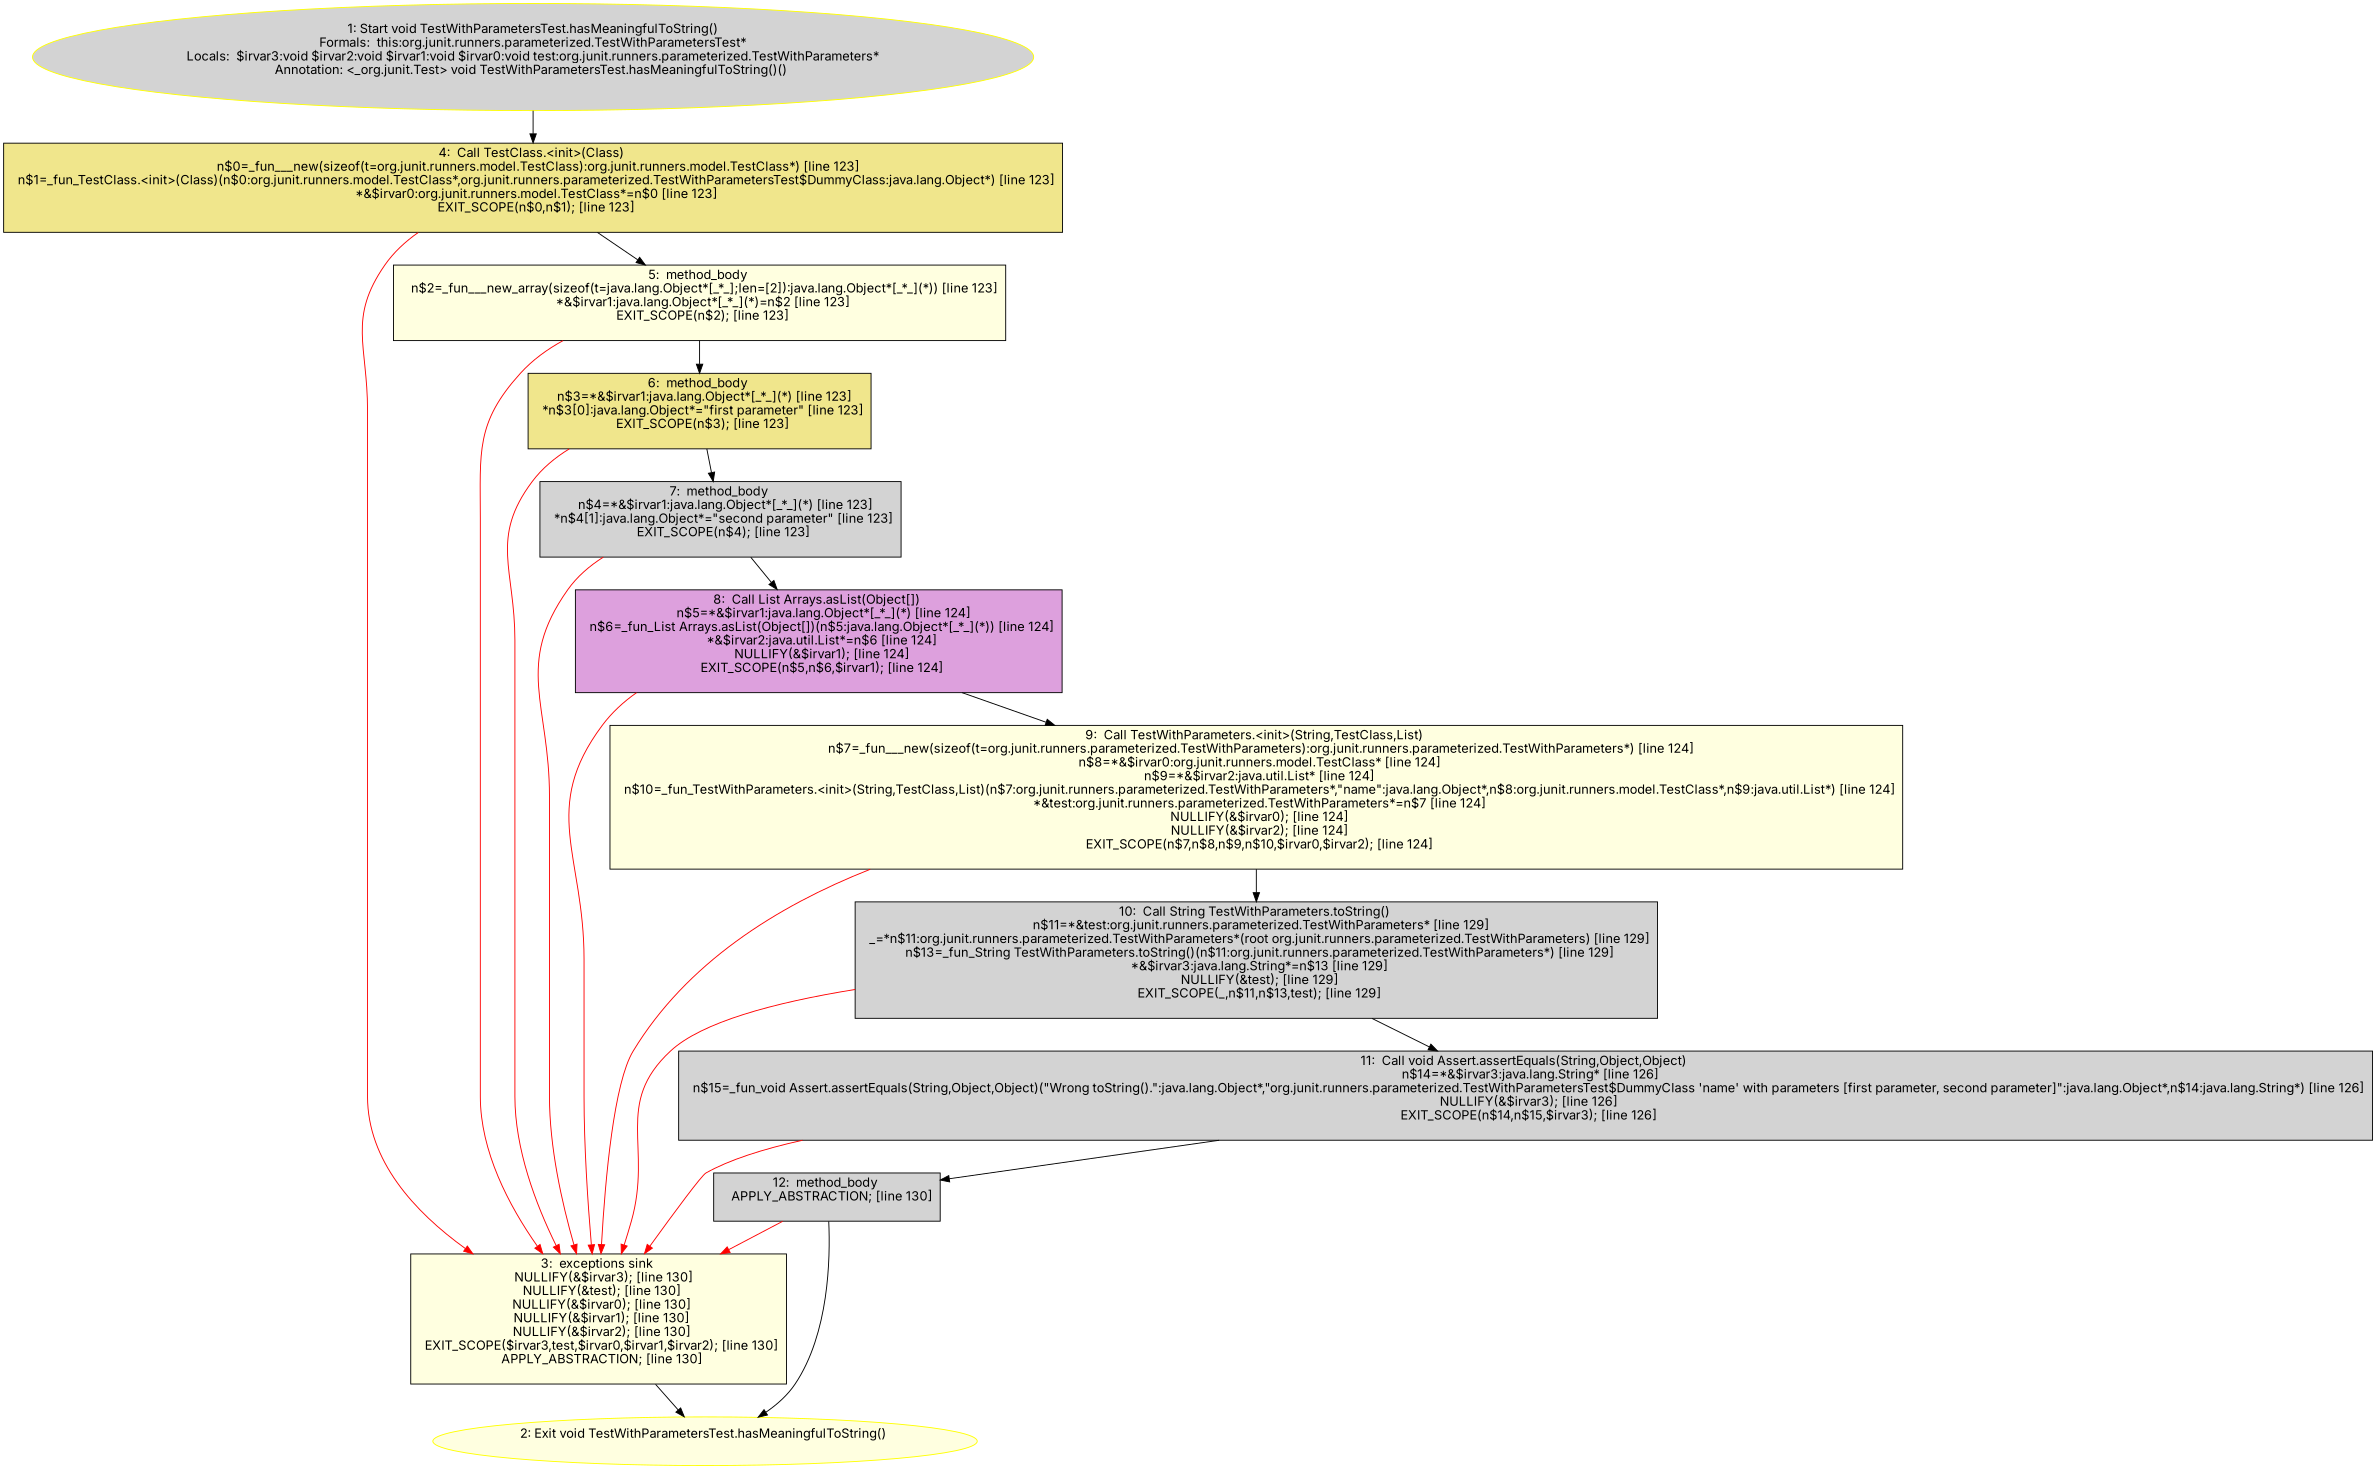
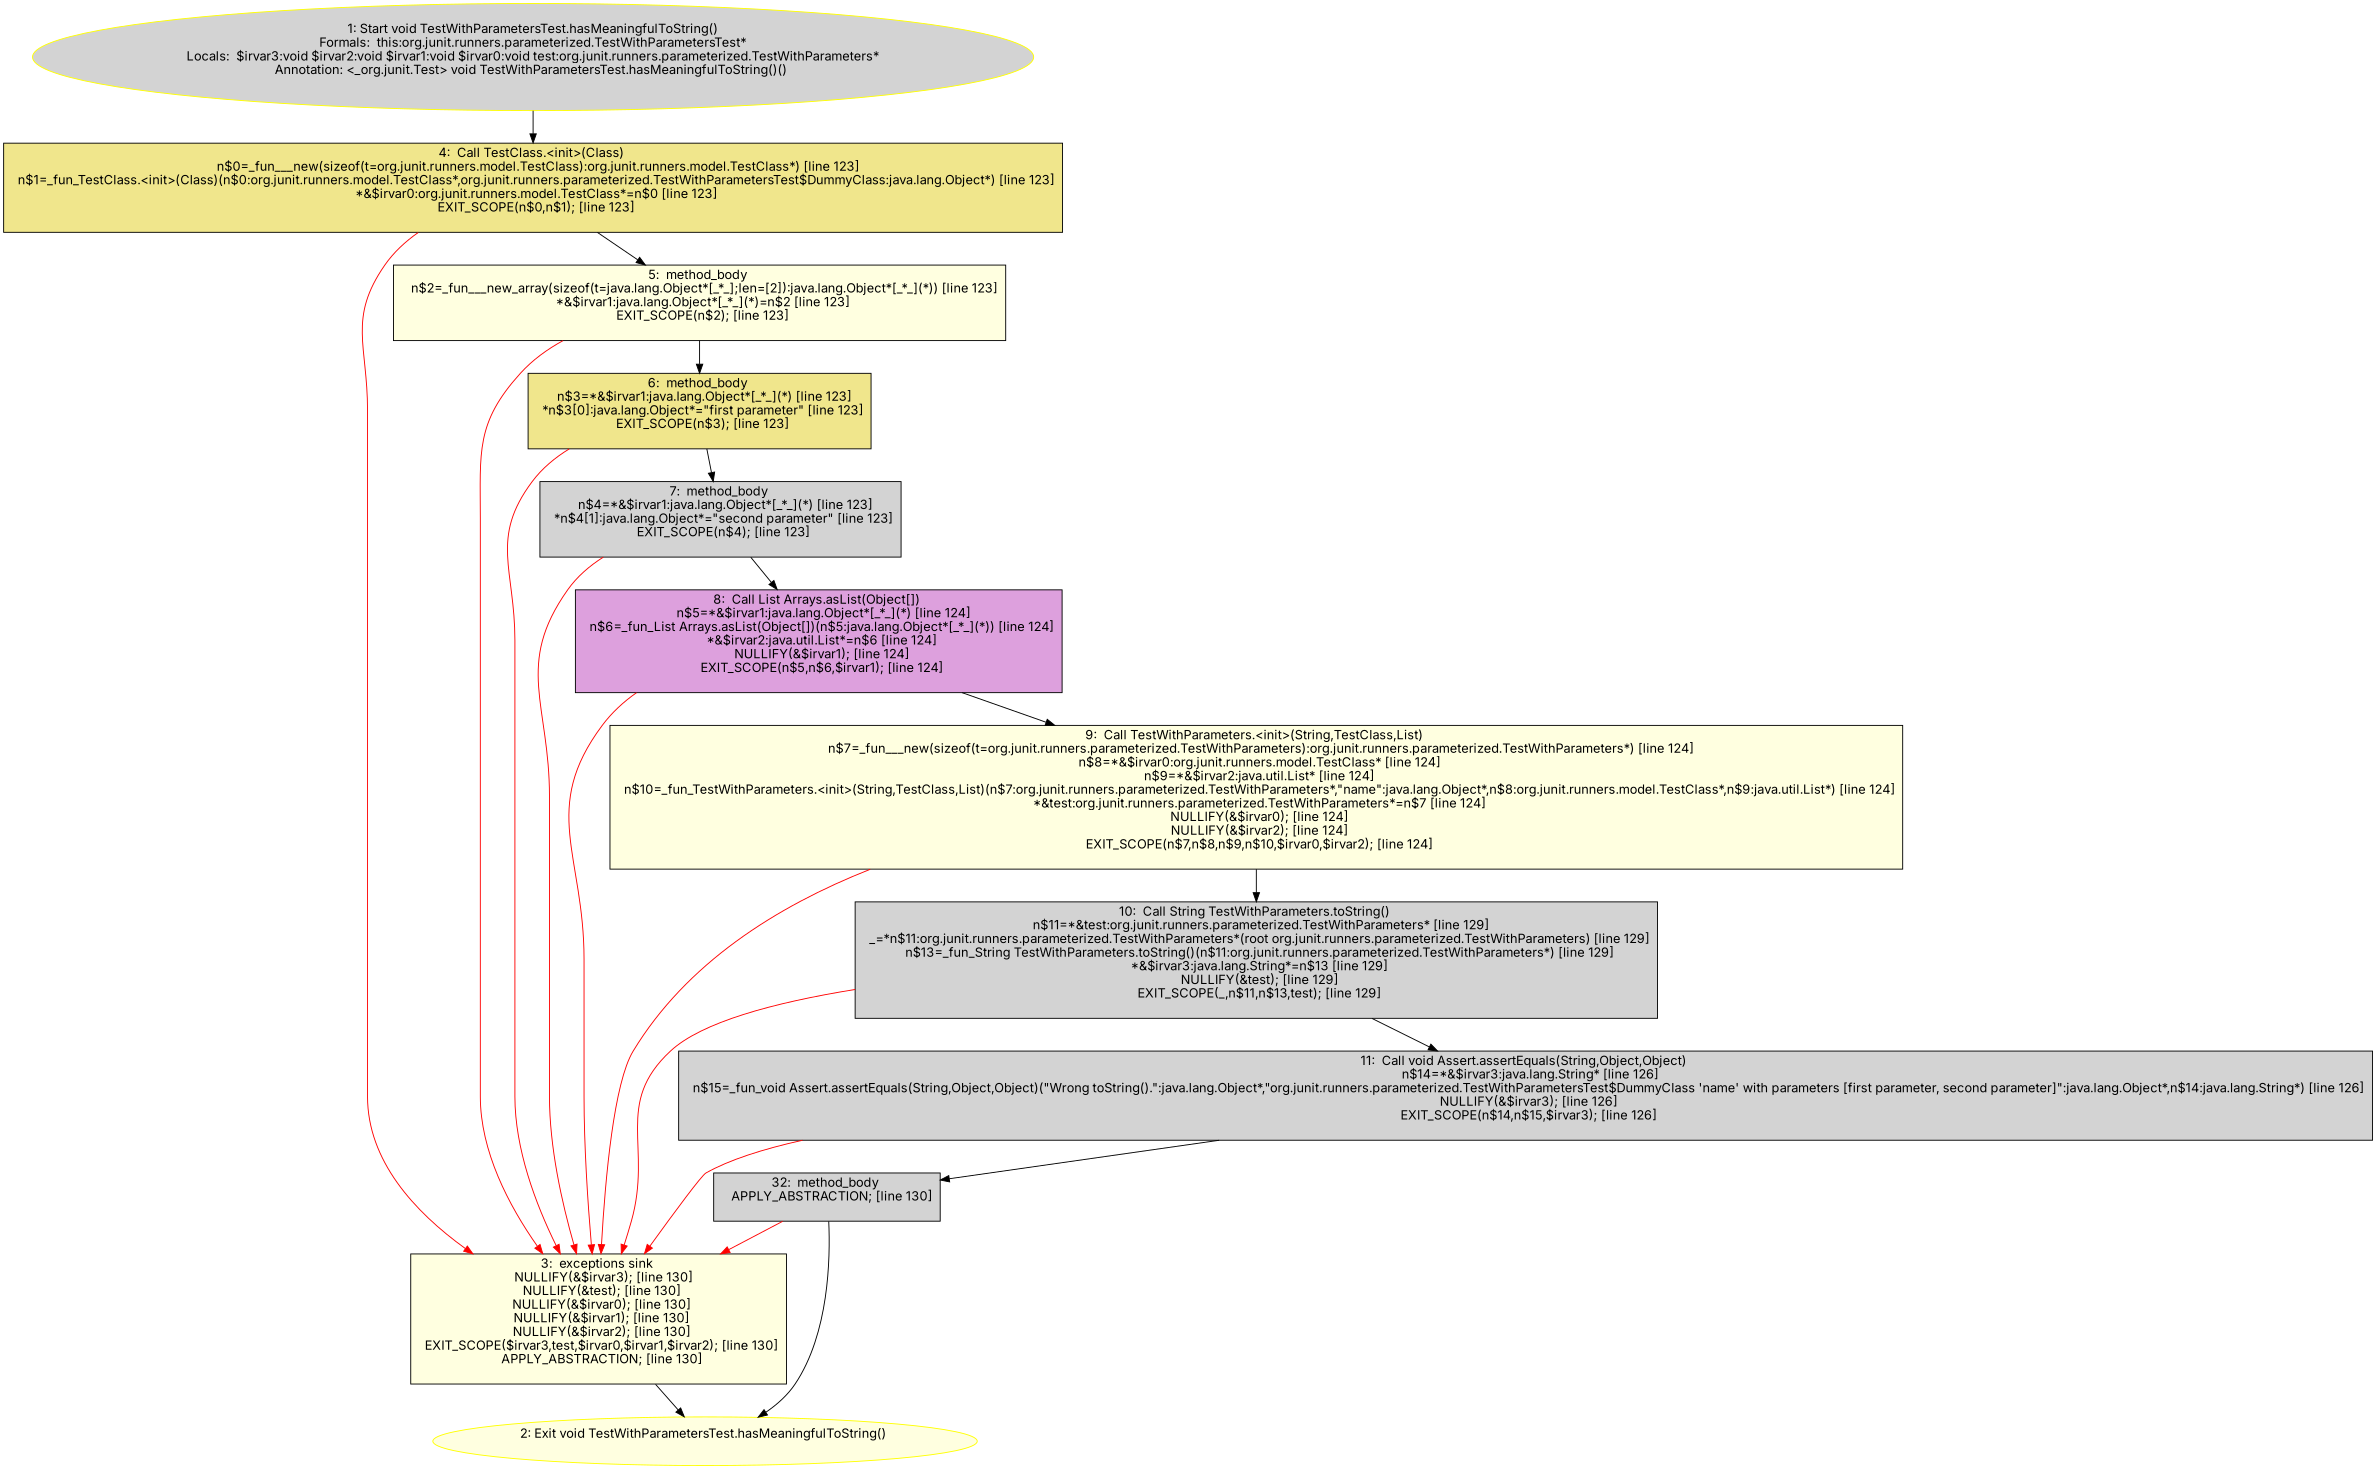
node "12:  method_body APPLY_ABSTRACTION; [line 130]": label "12:  method_body APPLY_ABSTRACTION; [line 130]" -> "32:  method_body APPLY_ABSTRACTION; [line 130]"
